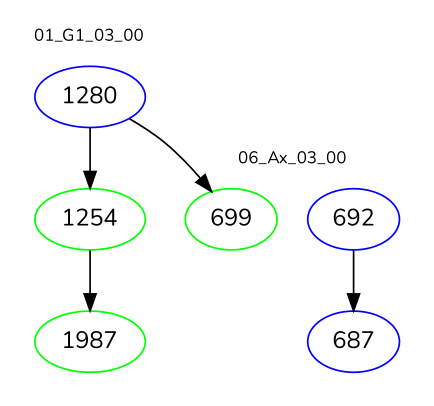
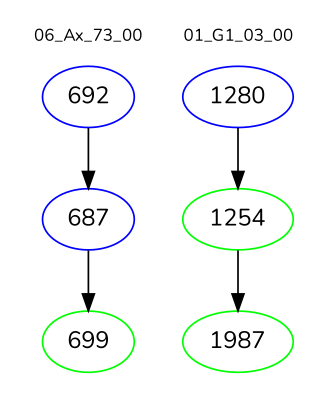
edge "1280" -> "699": now "687" -> "699"
cluster "06_Ax_03_00": label "06_Ax_03_00" -> "06_Ax_73_00"
